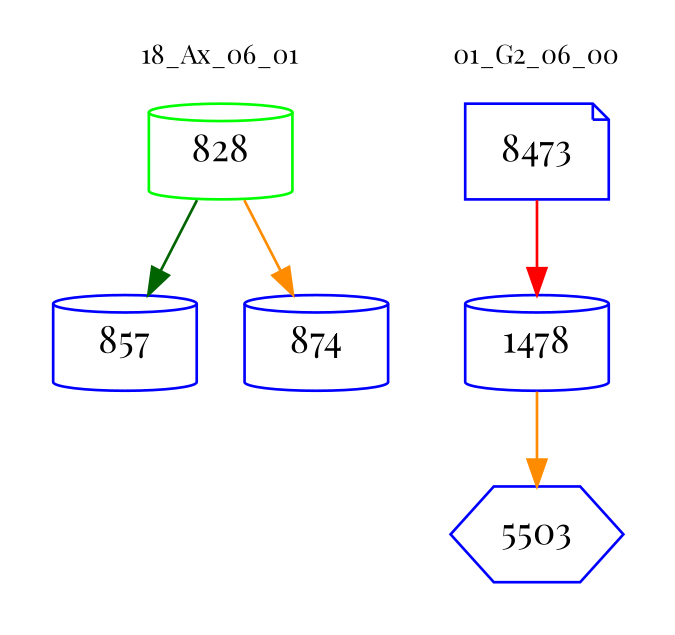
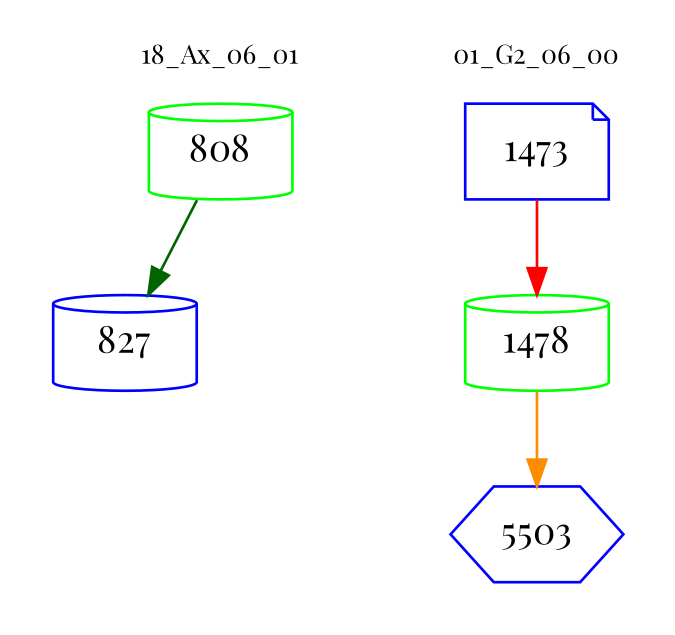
node "828": label "828" -> "808"
node "8473": label "8473" -> "1473"
node "857": label "857" -> "827"
node "874": removed
node "1478": color blue -> green
